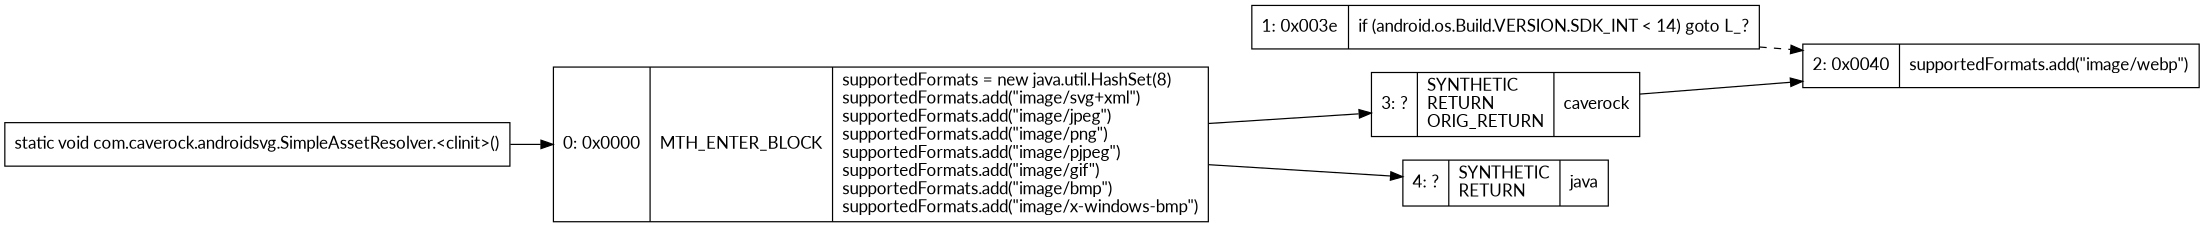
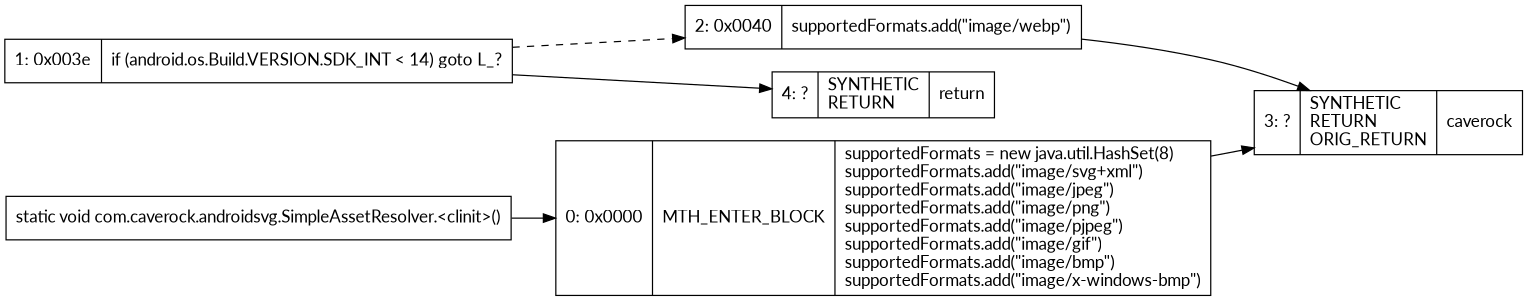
edge "3: ?" -> "2: 0x0040": reversed
edge "0: 0x0000" -> "4: ?": now "1: 0x003e" -> "4: ?"
node "4: ?": text "java" -> "return"
